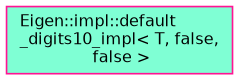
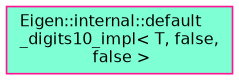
node "Eigen::impl::default _digits10_impl< T, false, false >": label "Eigen::impl::default _digits10_impl< T, false, false >" -> "Eigen::internal::default _digits10_impl< T, false, false >"
